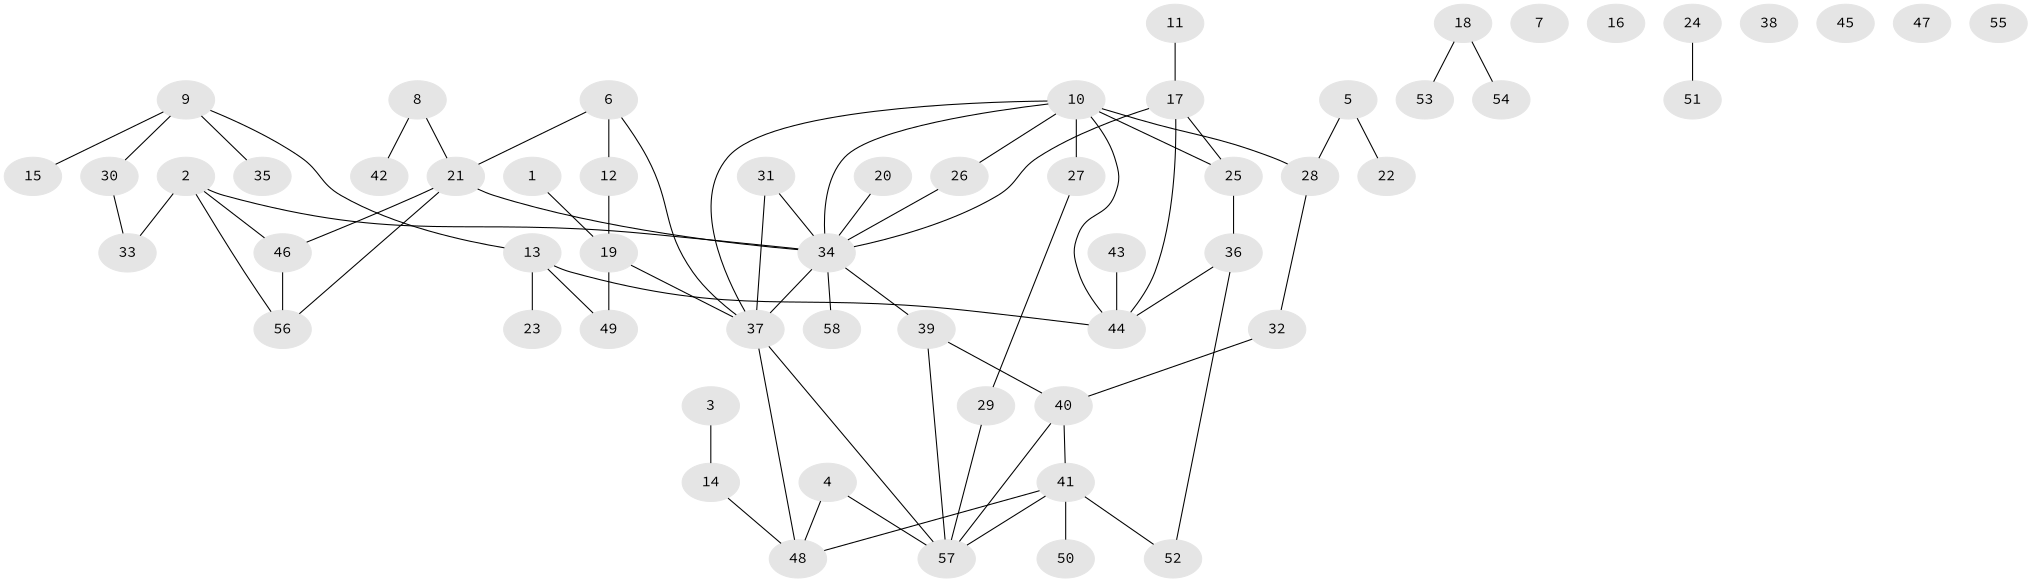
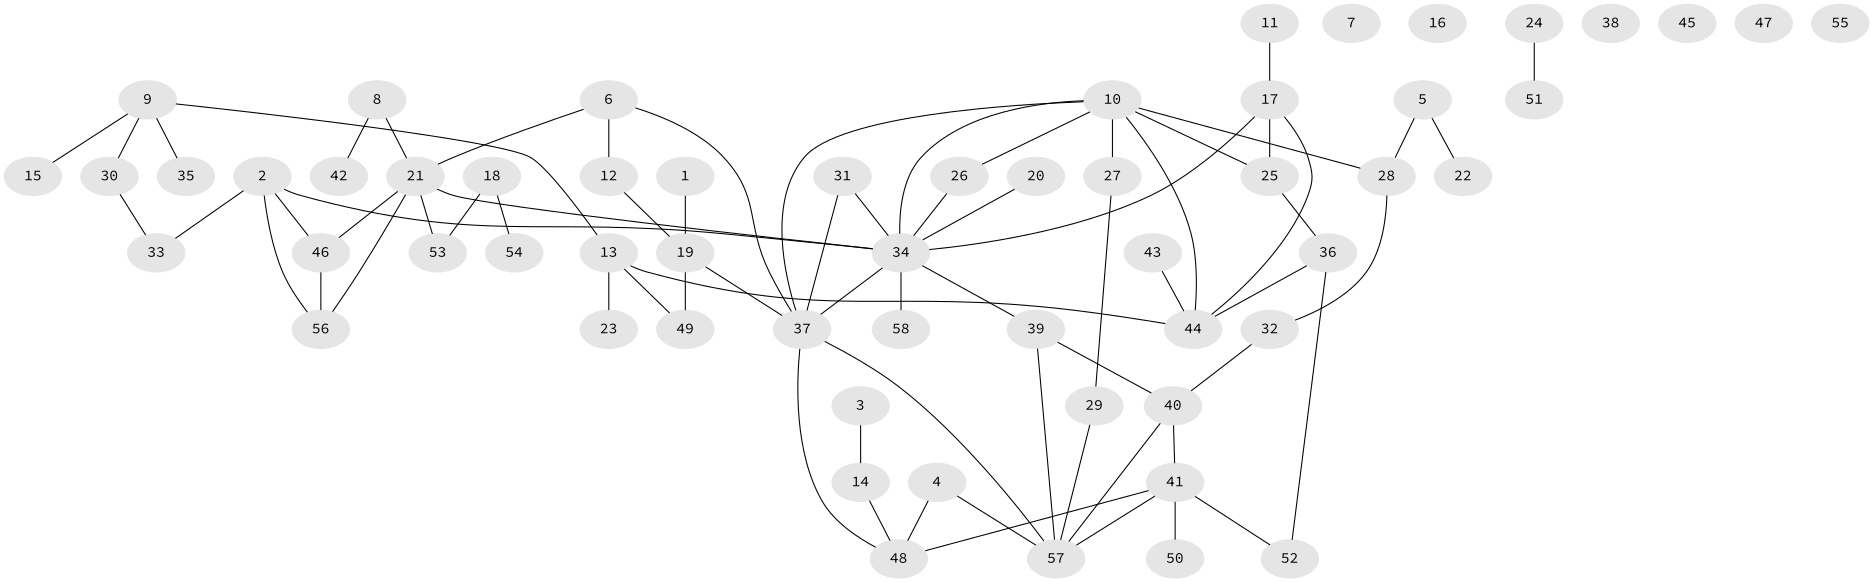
edge "21" -- "53": added
